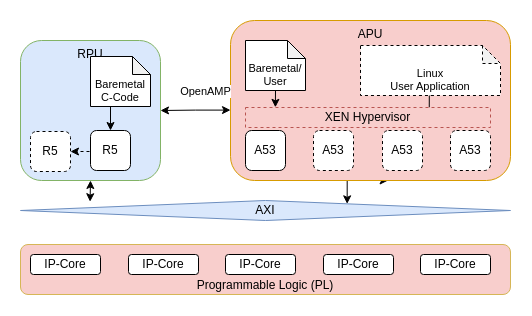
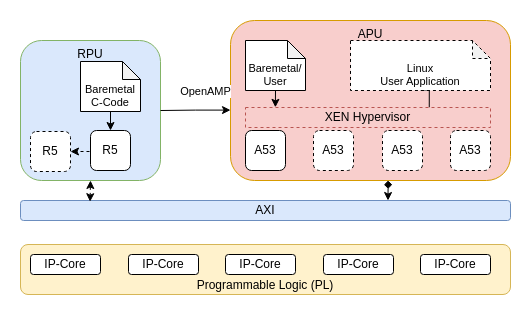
node "Linux User Application": moved (431, 71) -> (421, 66)
node "Baremetal C-Code": moved (121, 82) -> (111, 87)
edge "APU" -- "RPU": arrowhead classic -> none
edge "APU" -- "AXI": arrowhead classic -> diamond
edge "RPU" -- "AXI": style solid -> dashed
node "AXI": shape diamond -> rounded rectangle
node "Programmable Logic (PL)": fillcolor #f8cecc -> #fff2cc
